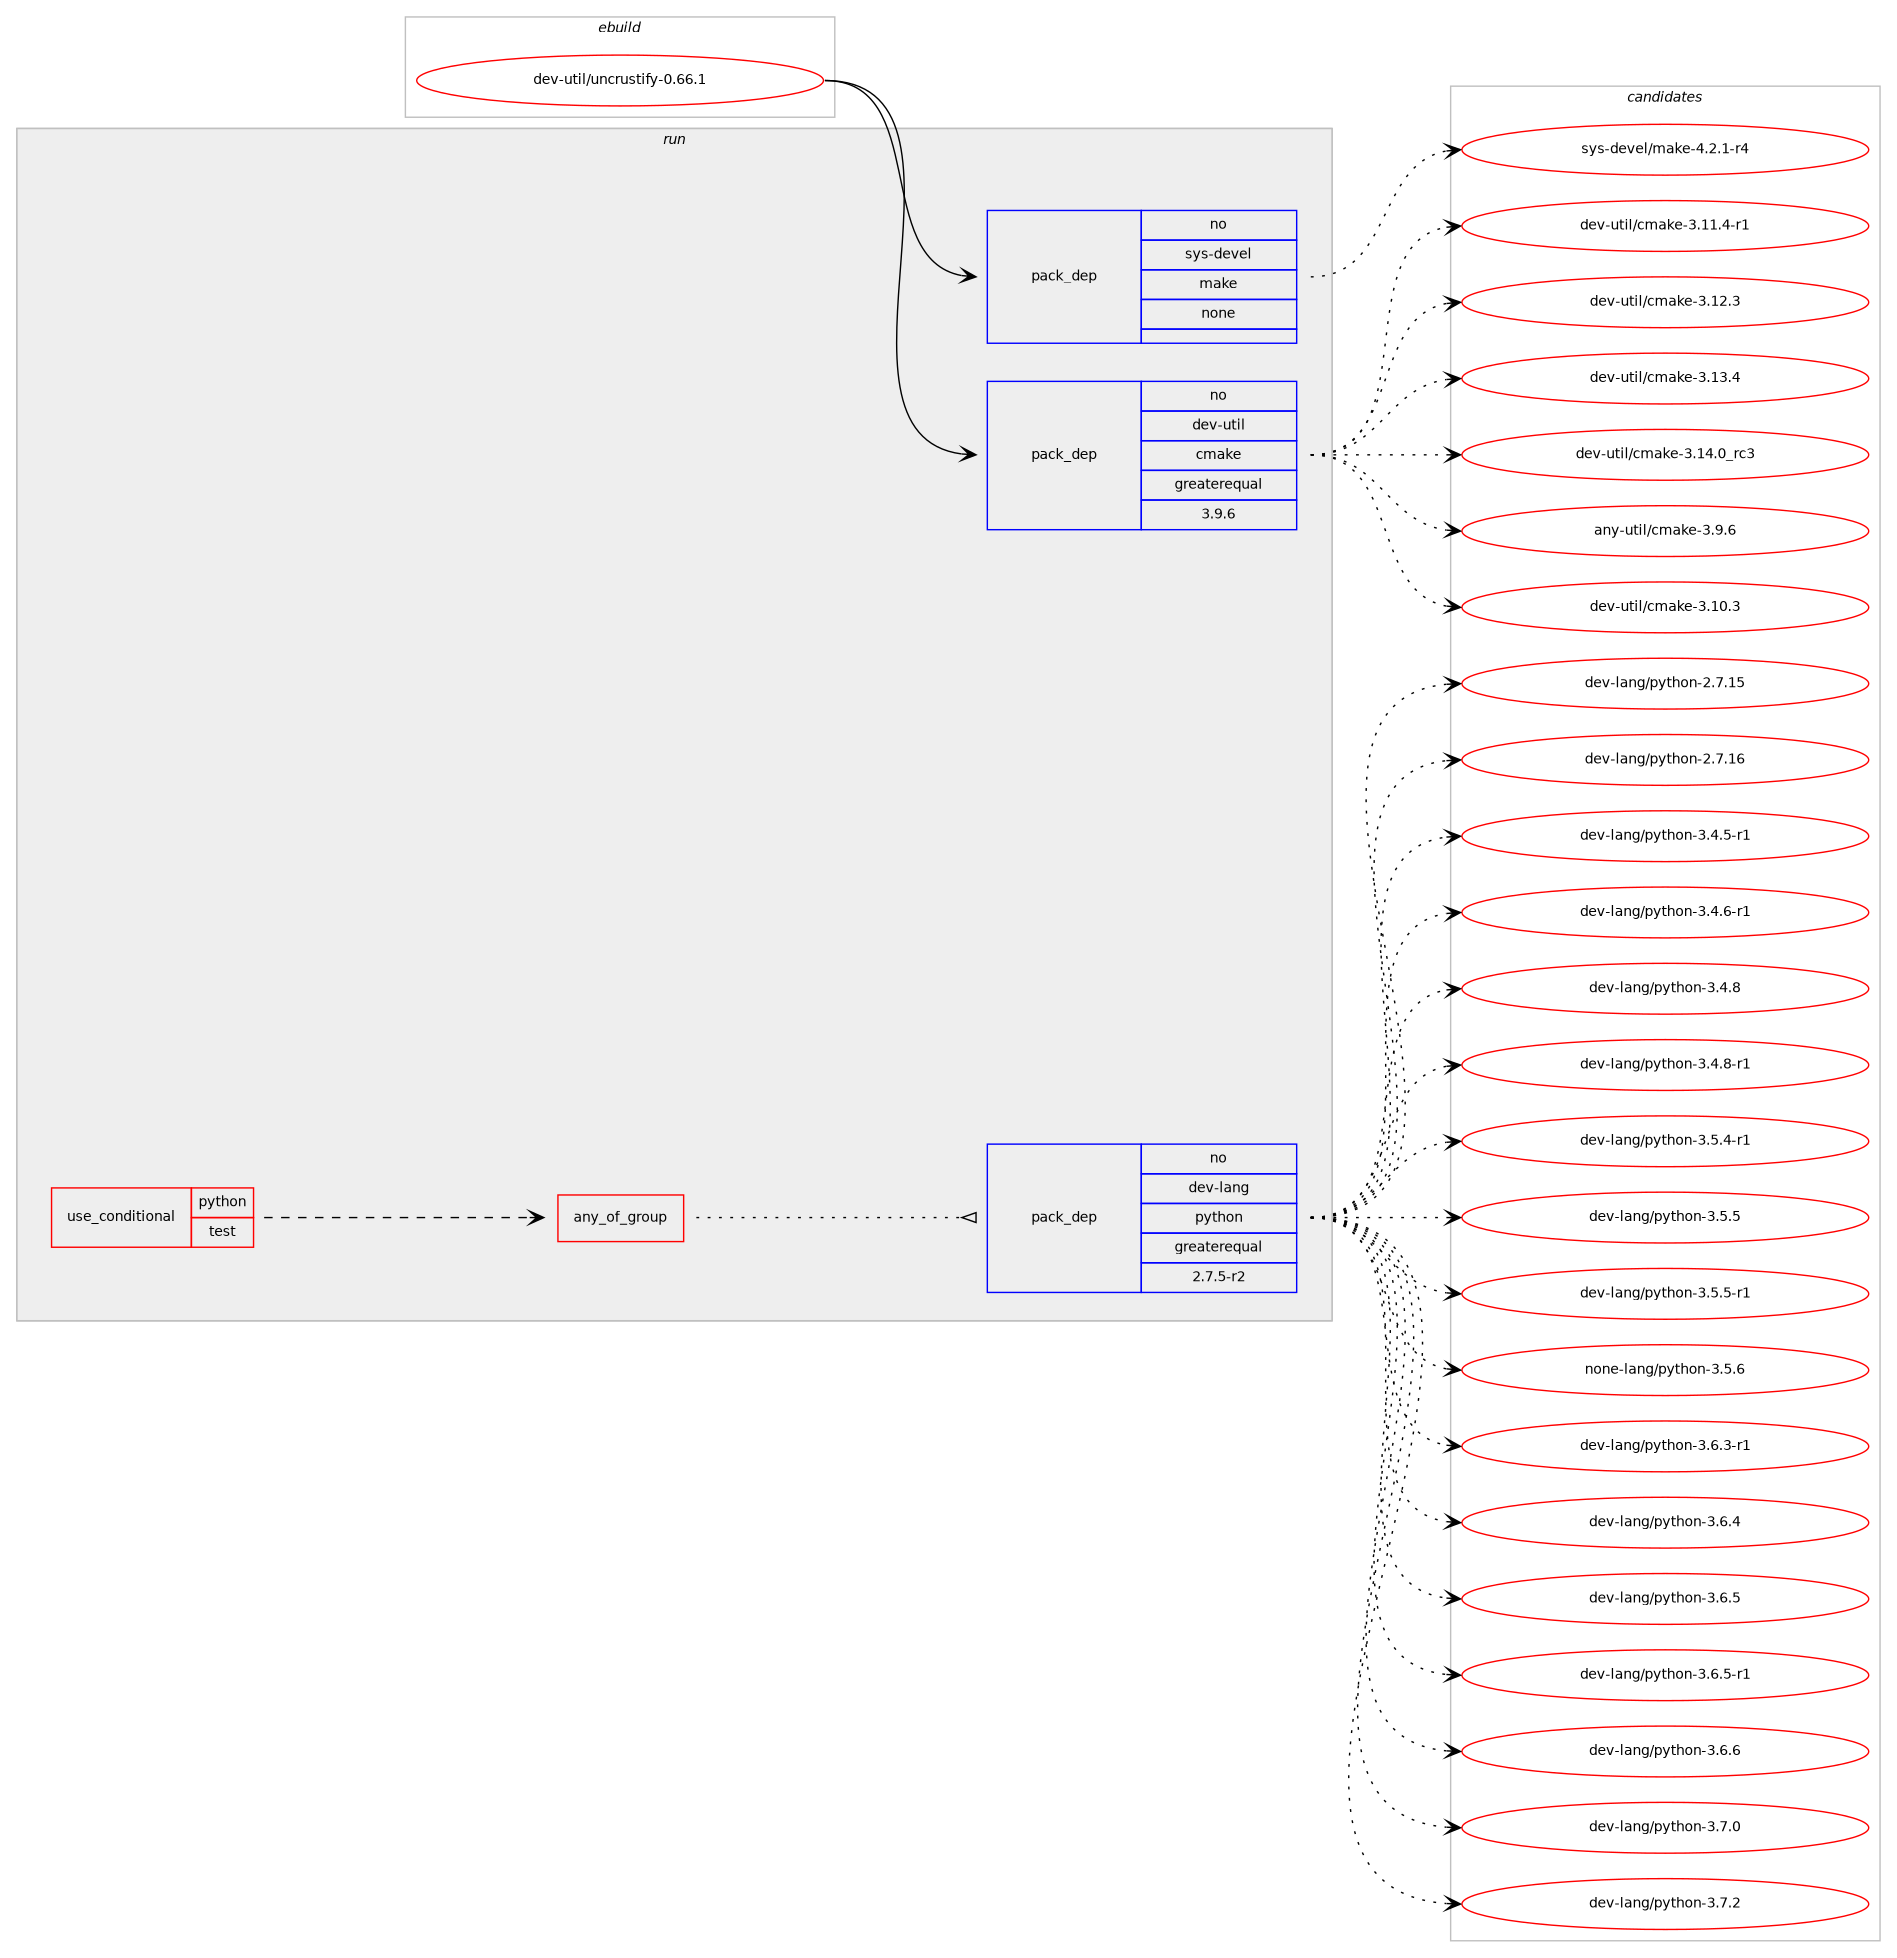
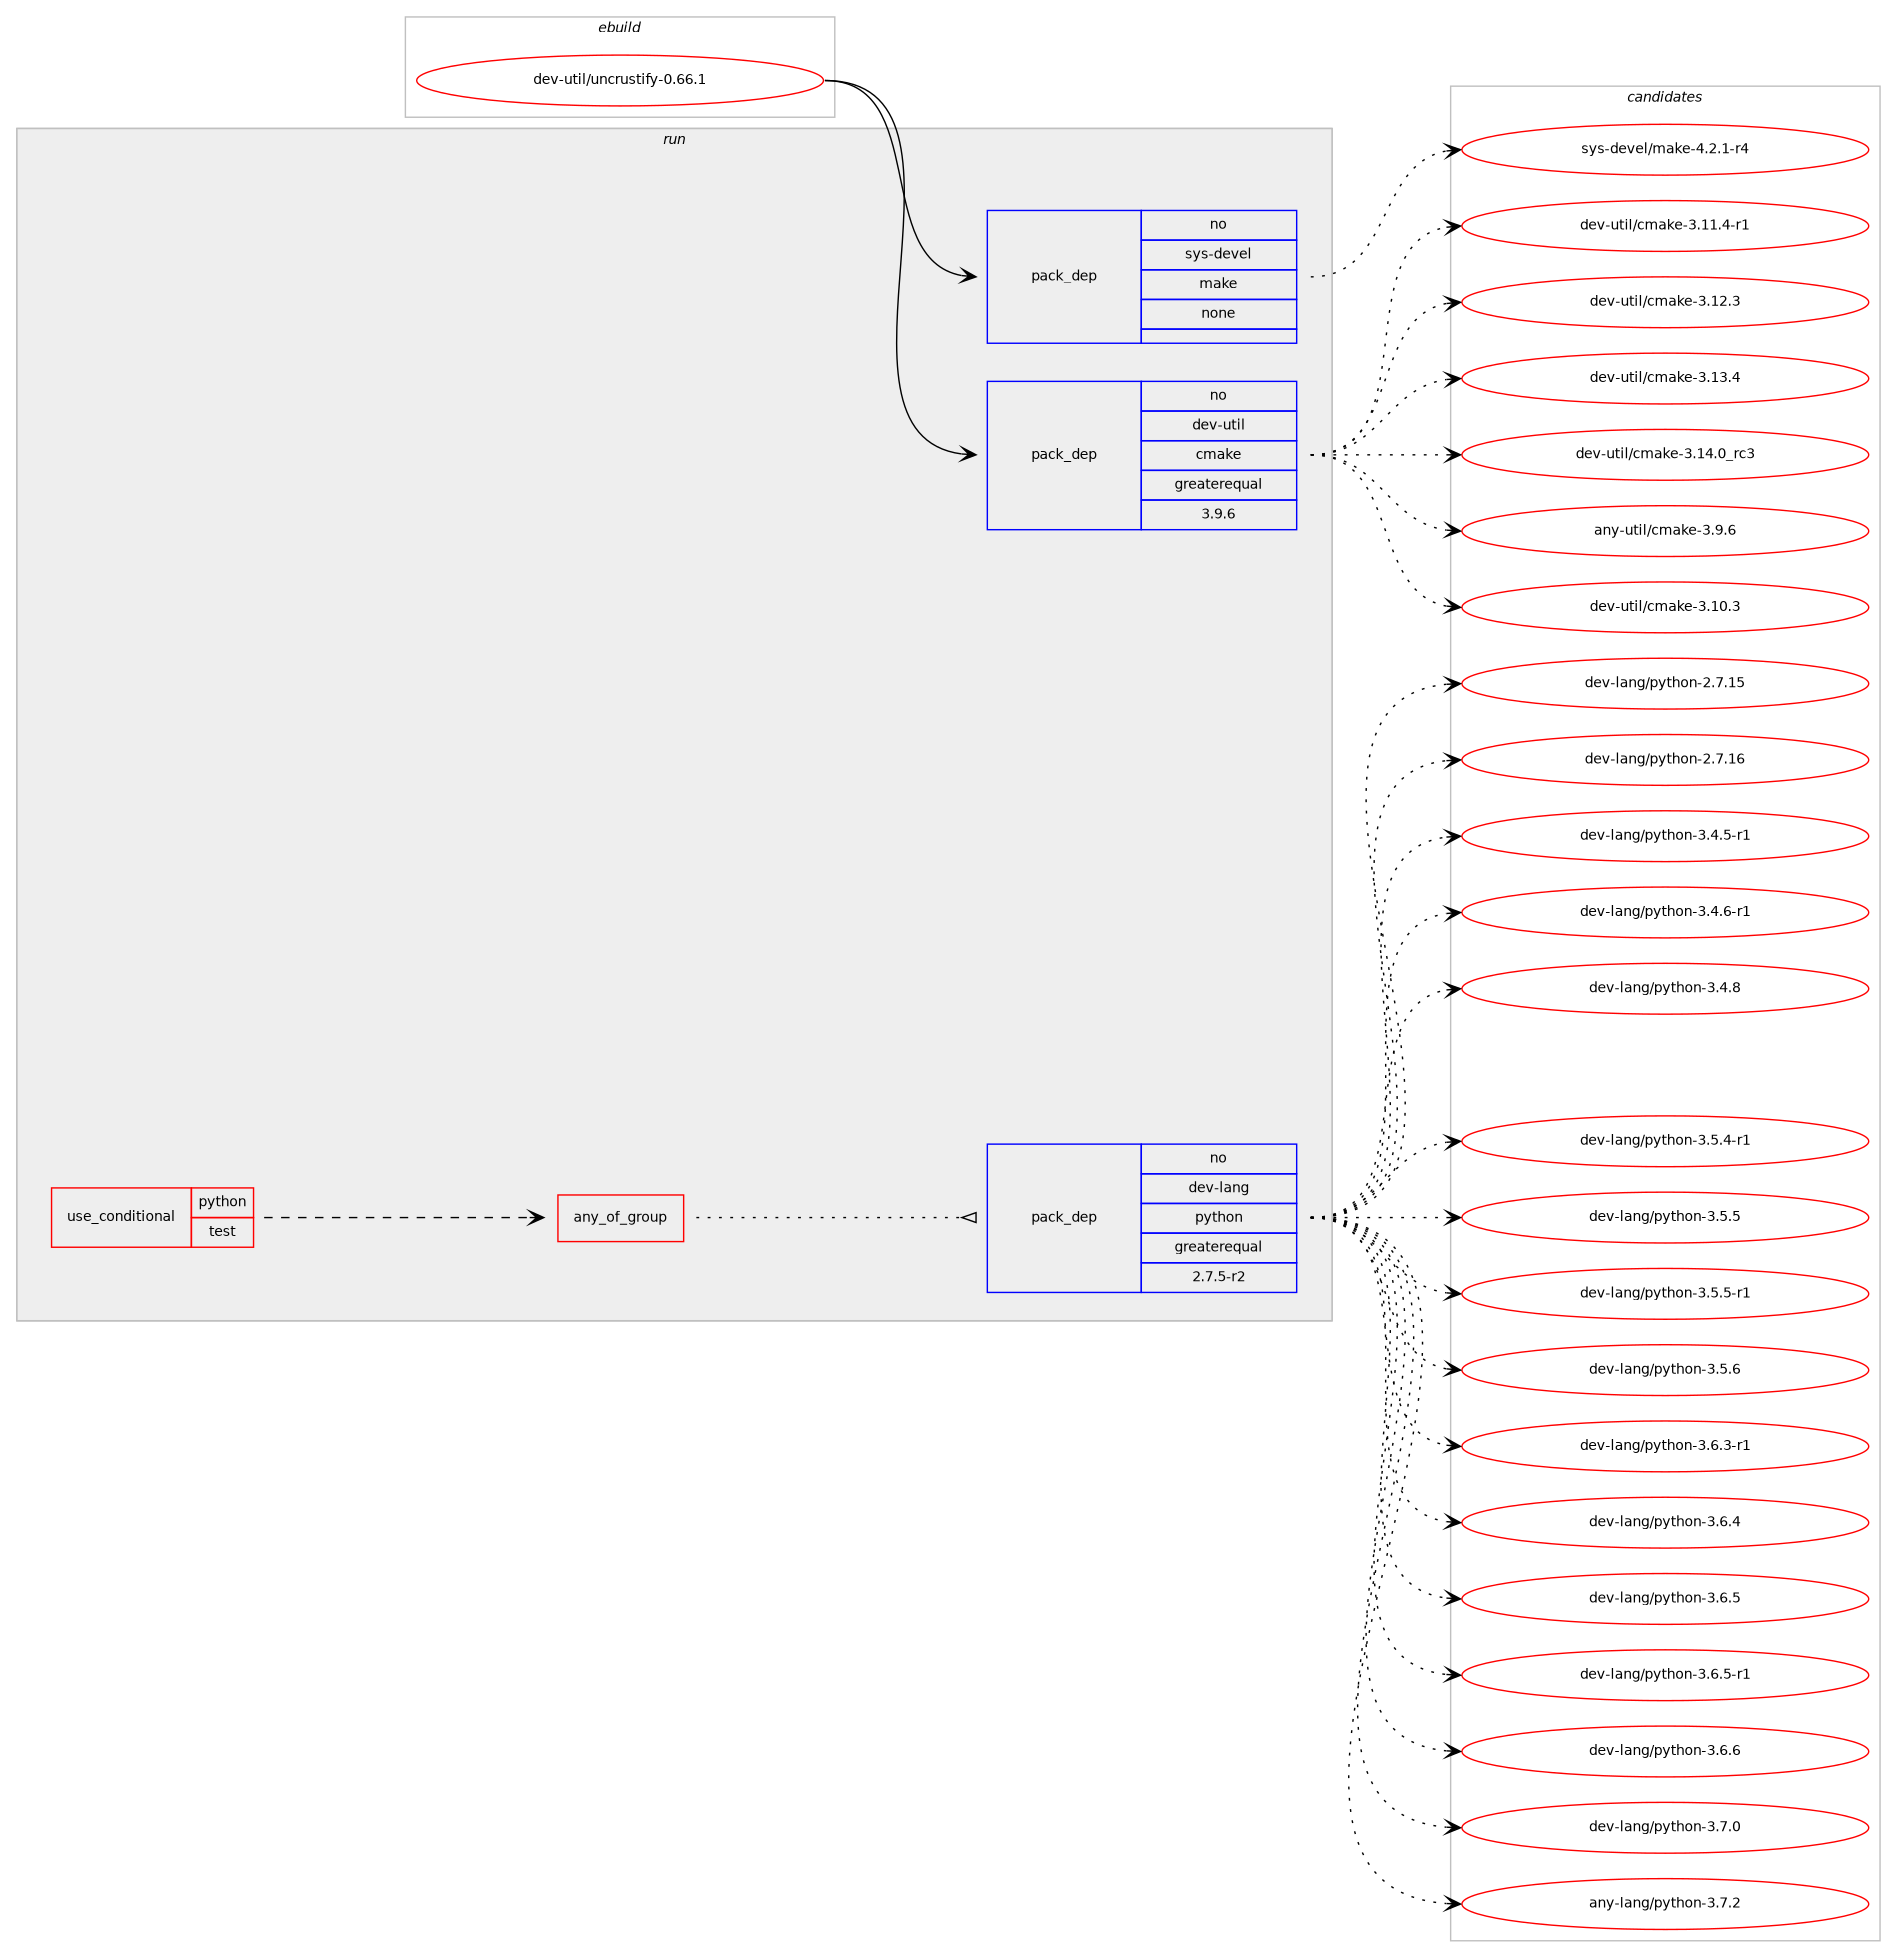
node "dev-lang/python-3.4.8-r1": removed
node "none-lang/python-3.5.6": label "none-lang/python-3.5.6" -> "dev-lang/python-3.5.6"
node "dev-lang/python-3.7.2": label "dev-lang/python-3.7.2" -> "any-lang/python-3.7.2"
